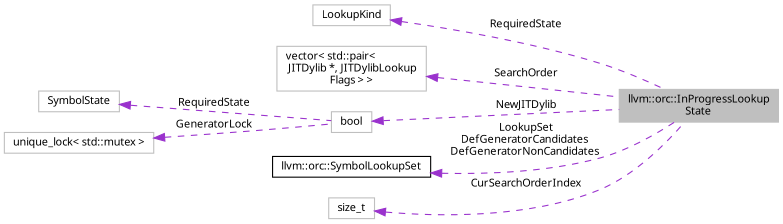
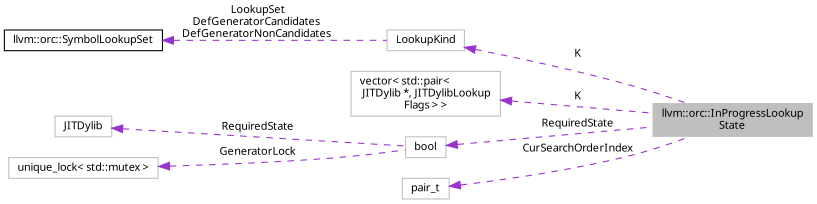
edge "llvm::orc::InProgressLookup State" -> "LookupKind": label " RequiredState" -> " K"
edge "llvm::orc::InProgressLookup State" -> "vector< std::pair< JITDylib *, JITDylibLookup Flags > >": label " SearchOrder" -> " K"
node "SymbolState": label "SymbolState" -> "JITDylib"
edge "llvm::orc::InProgressLookup State" -> "bool": label " NewJITDylib" -> " RequiredState"
edge "llvm::orc::InProgressLookup State" -> "llvm::orc::SymbolLookupSet": now "LookupKind" -> "llvm::orc::SymbolLookupSet"
node "size_t": label "size_t" -> "pair_t"
